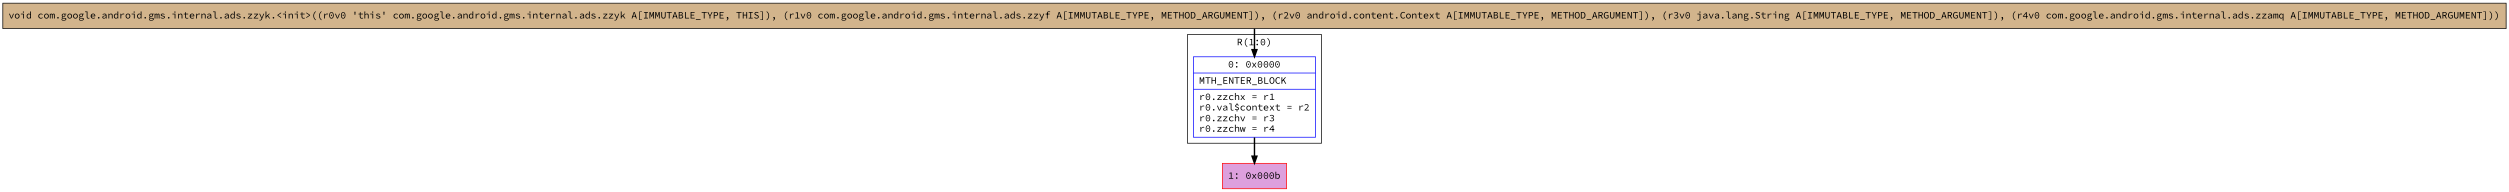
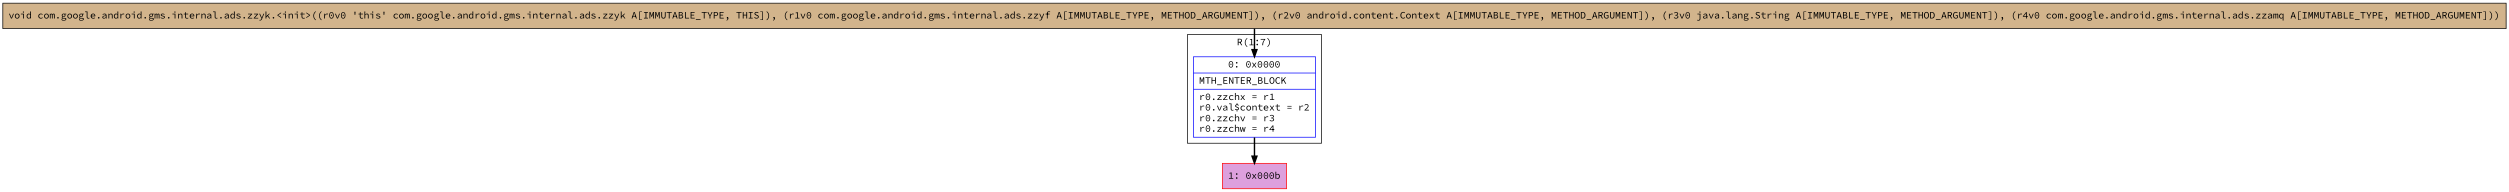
cluster "R(1:0)": label "R(1:0)" -> "R(1:7)"
